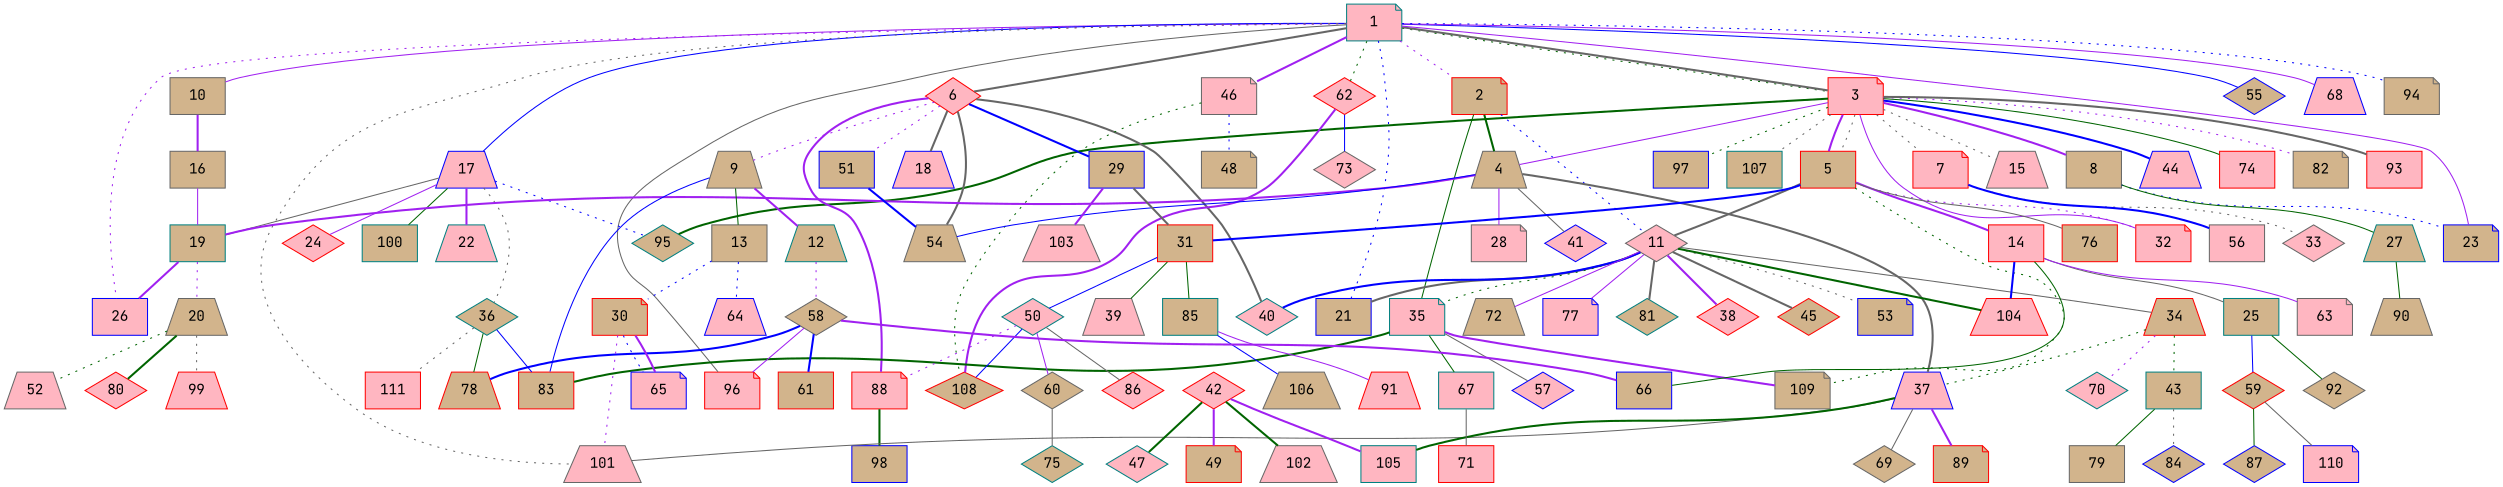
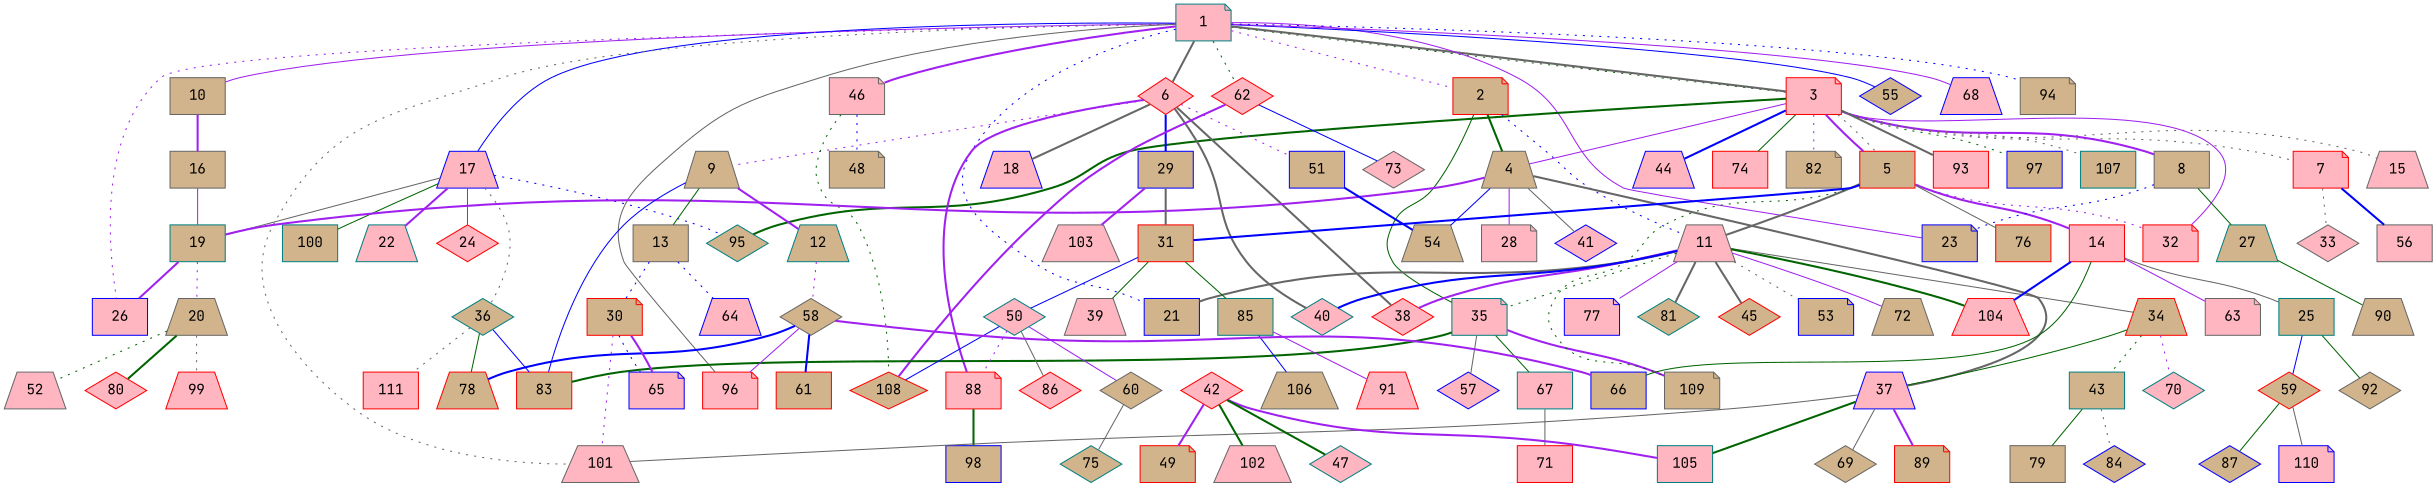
edge "6" -- "54": now "6" -- "38"
node "11": shape diamond -> trapezium
edge "34" -- "37": style dotted -> solid
